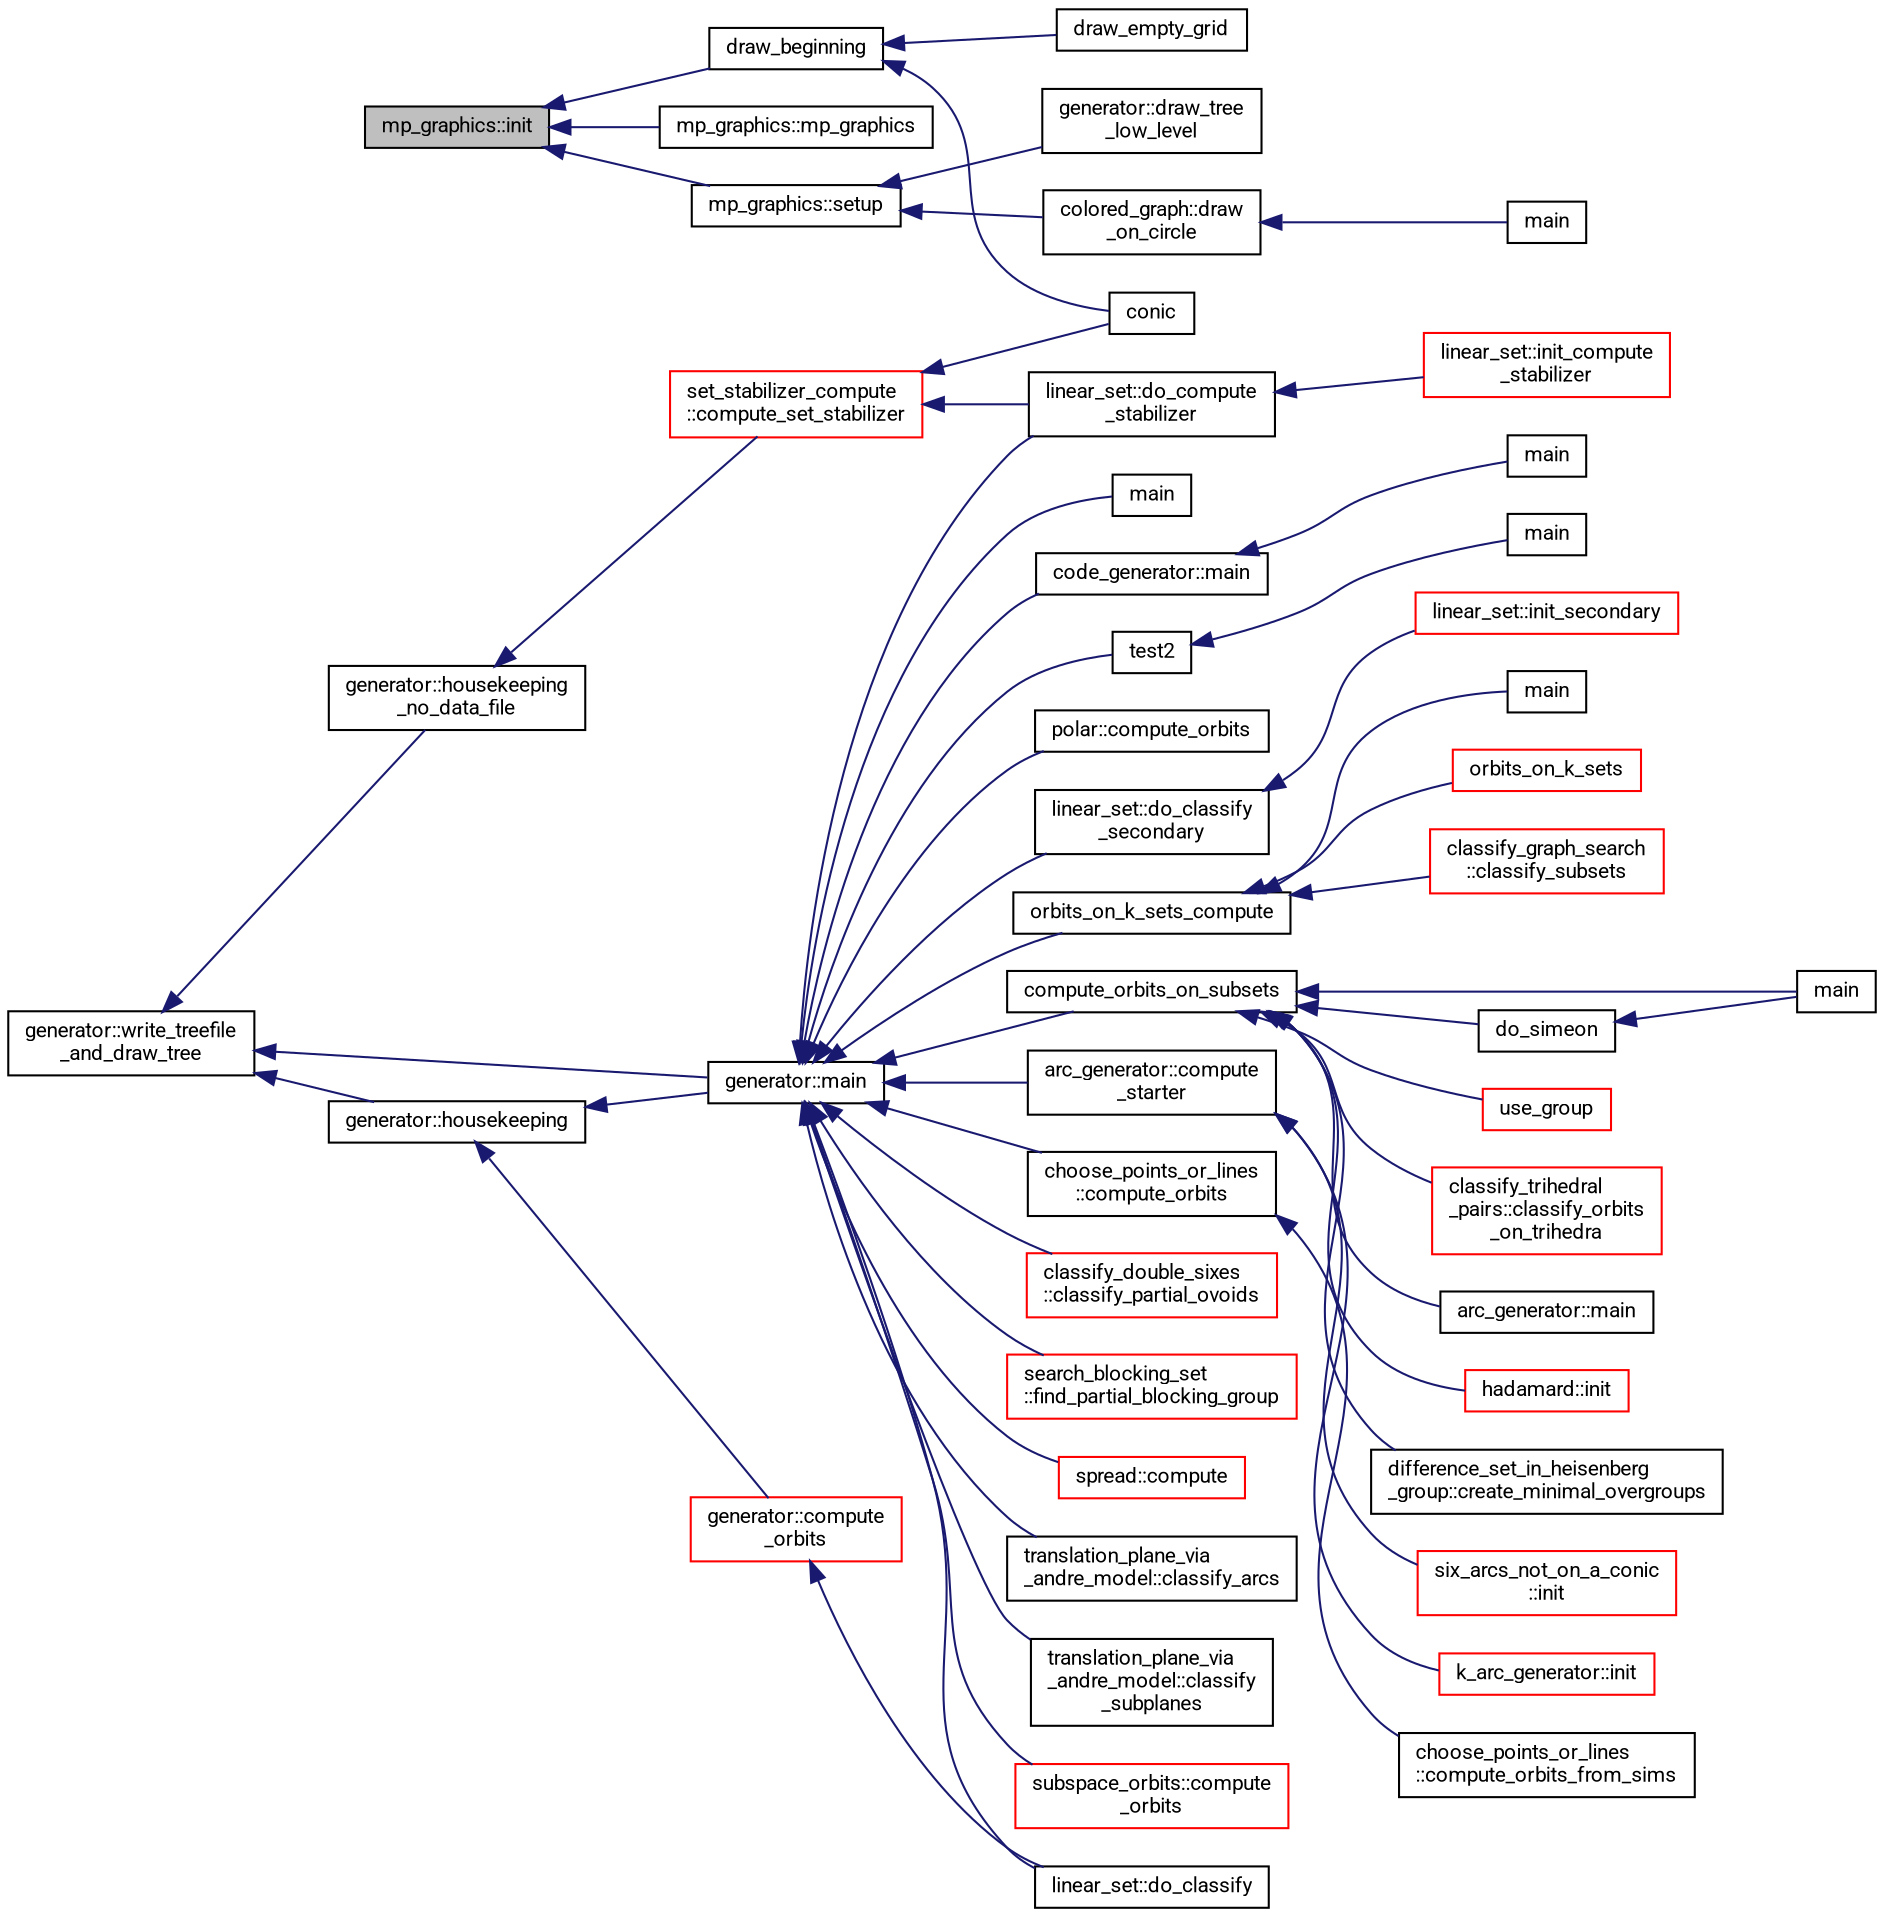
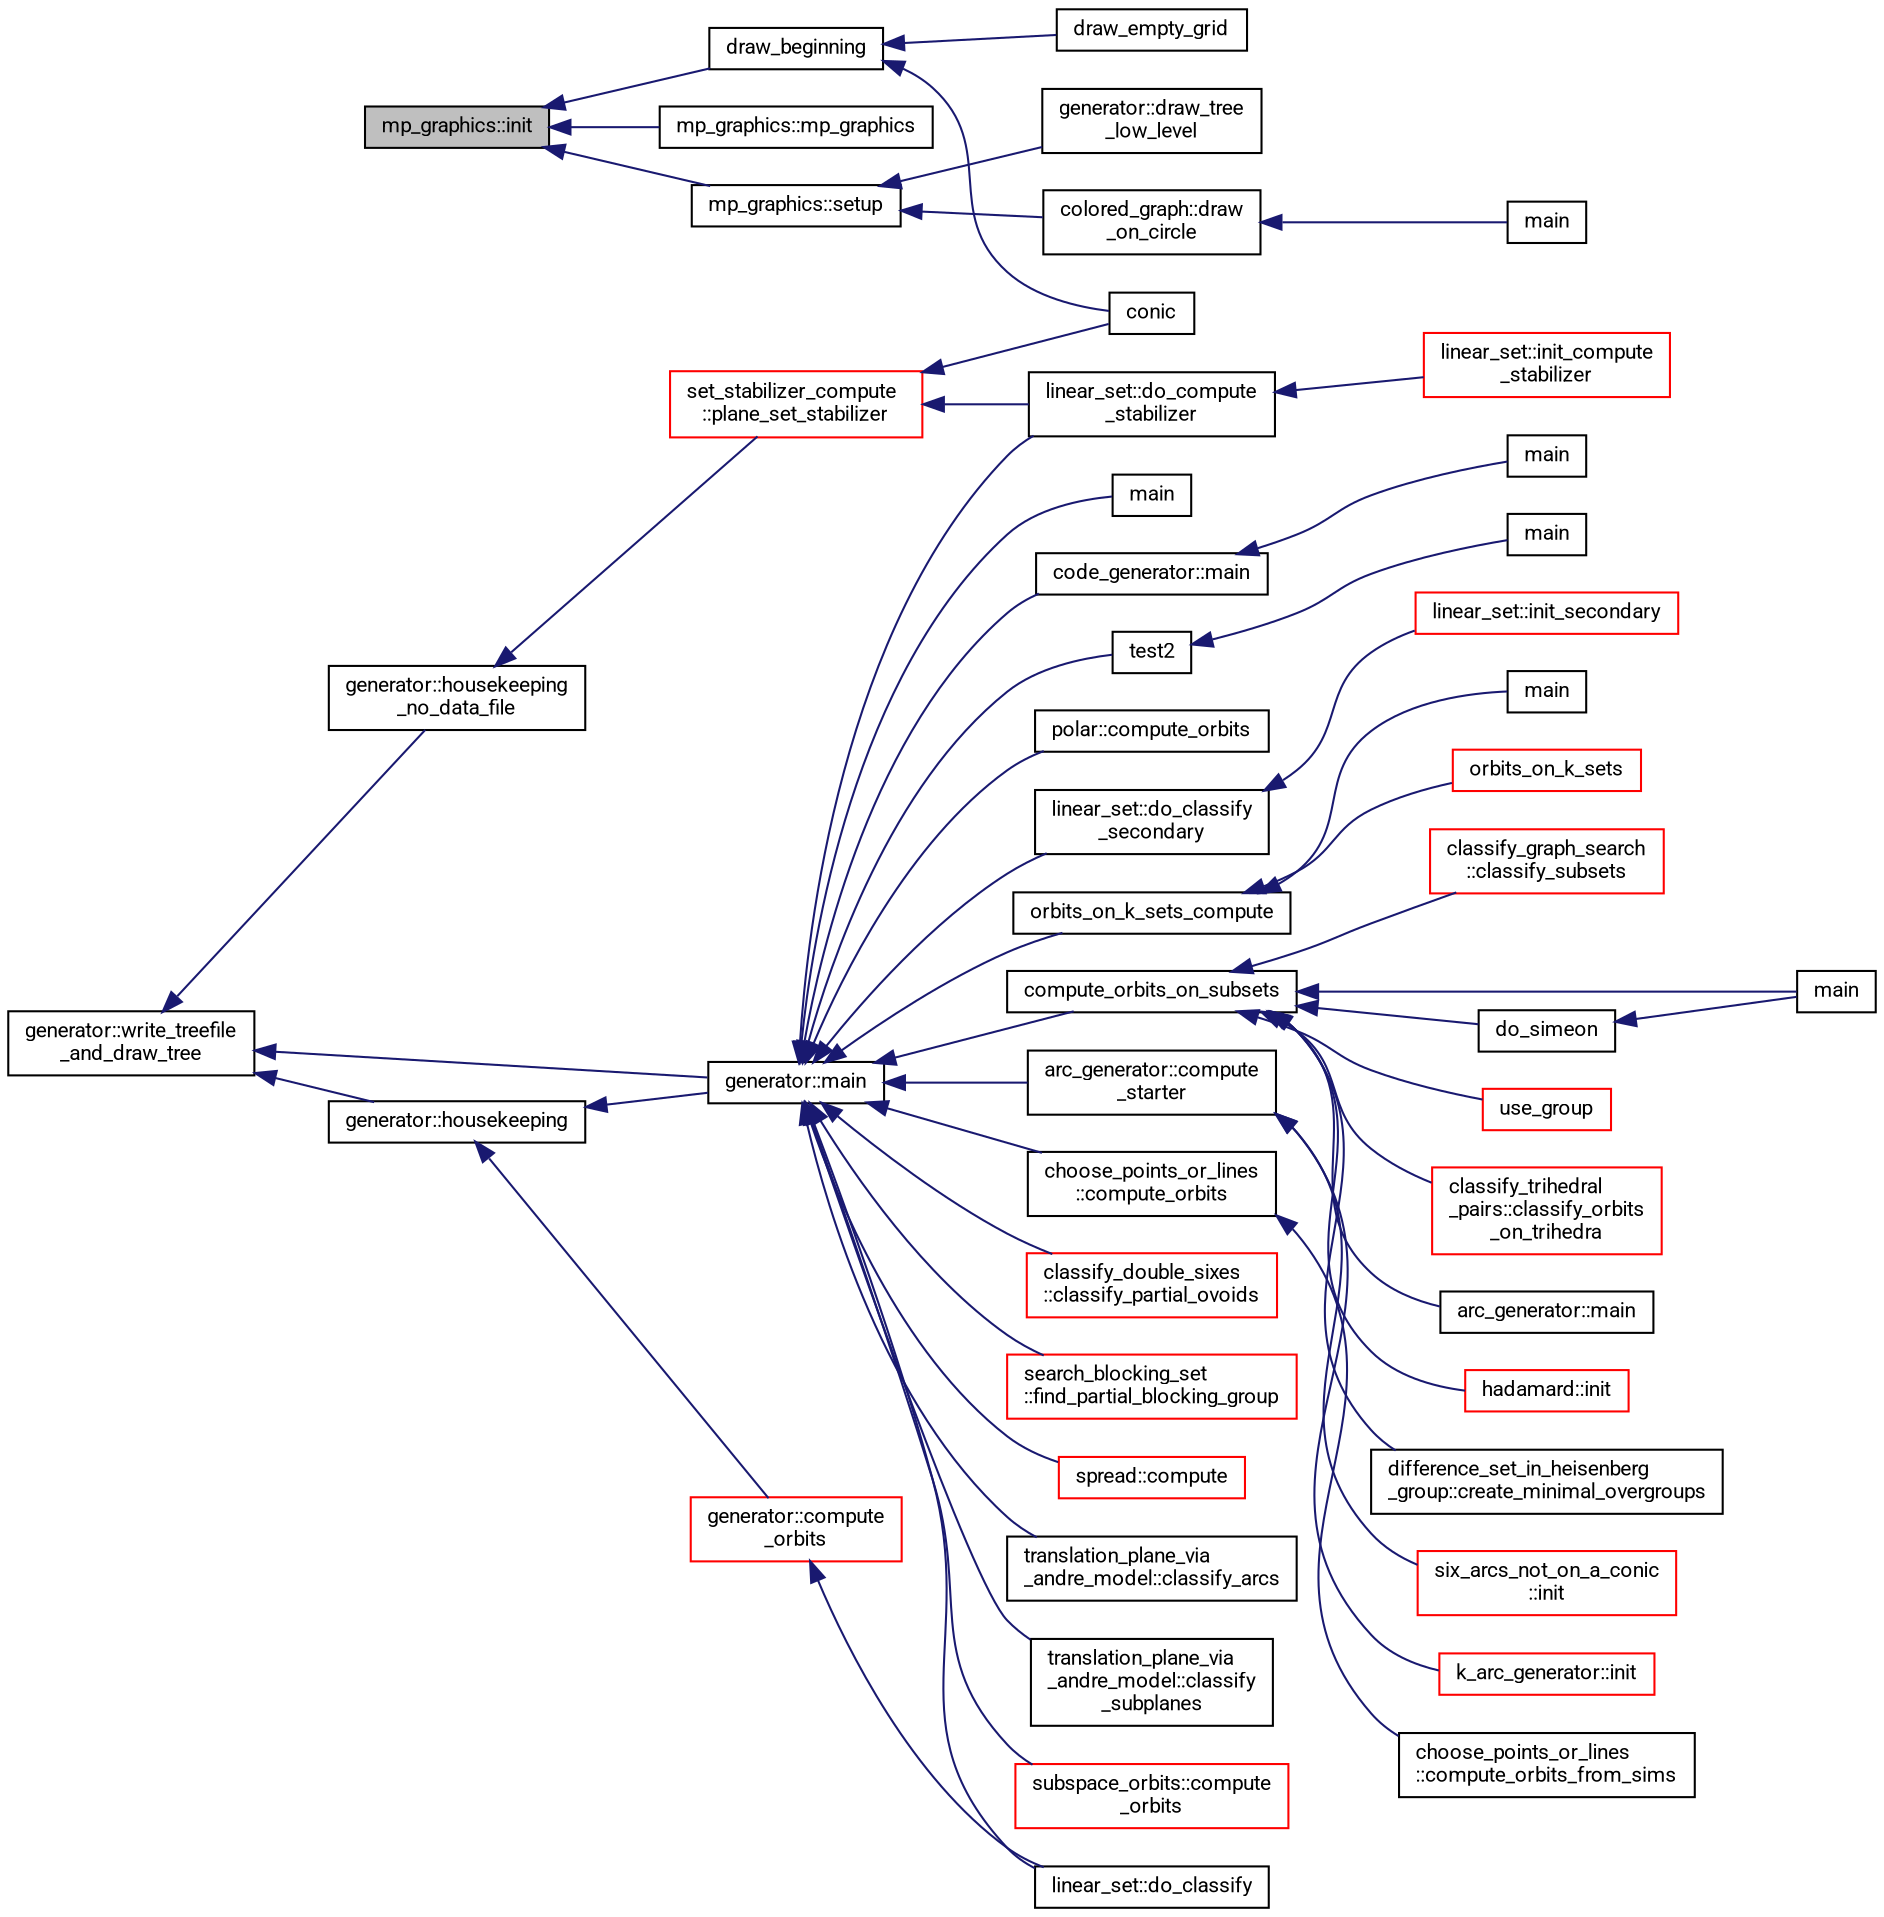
node "set_stabilizer_compute ::compute_set_stabilizer": label "set_stabilizer_compute ::compute_set_stabilizer" -> "set_stabilizer_compute ::plane_set_stabilizer"
edge "classify_graph_search ::classify_subsets" -> "orbits_on_k_sets_compute": now "classify_graph_search ::classify_subsets" -> "compute_orbits_on_subsets"
